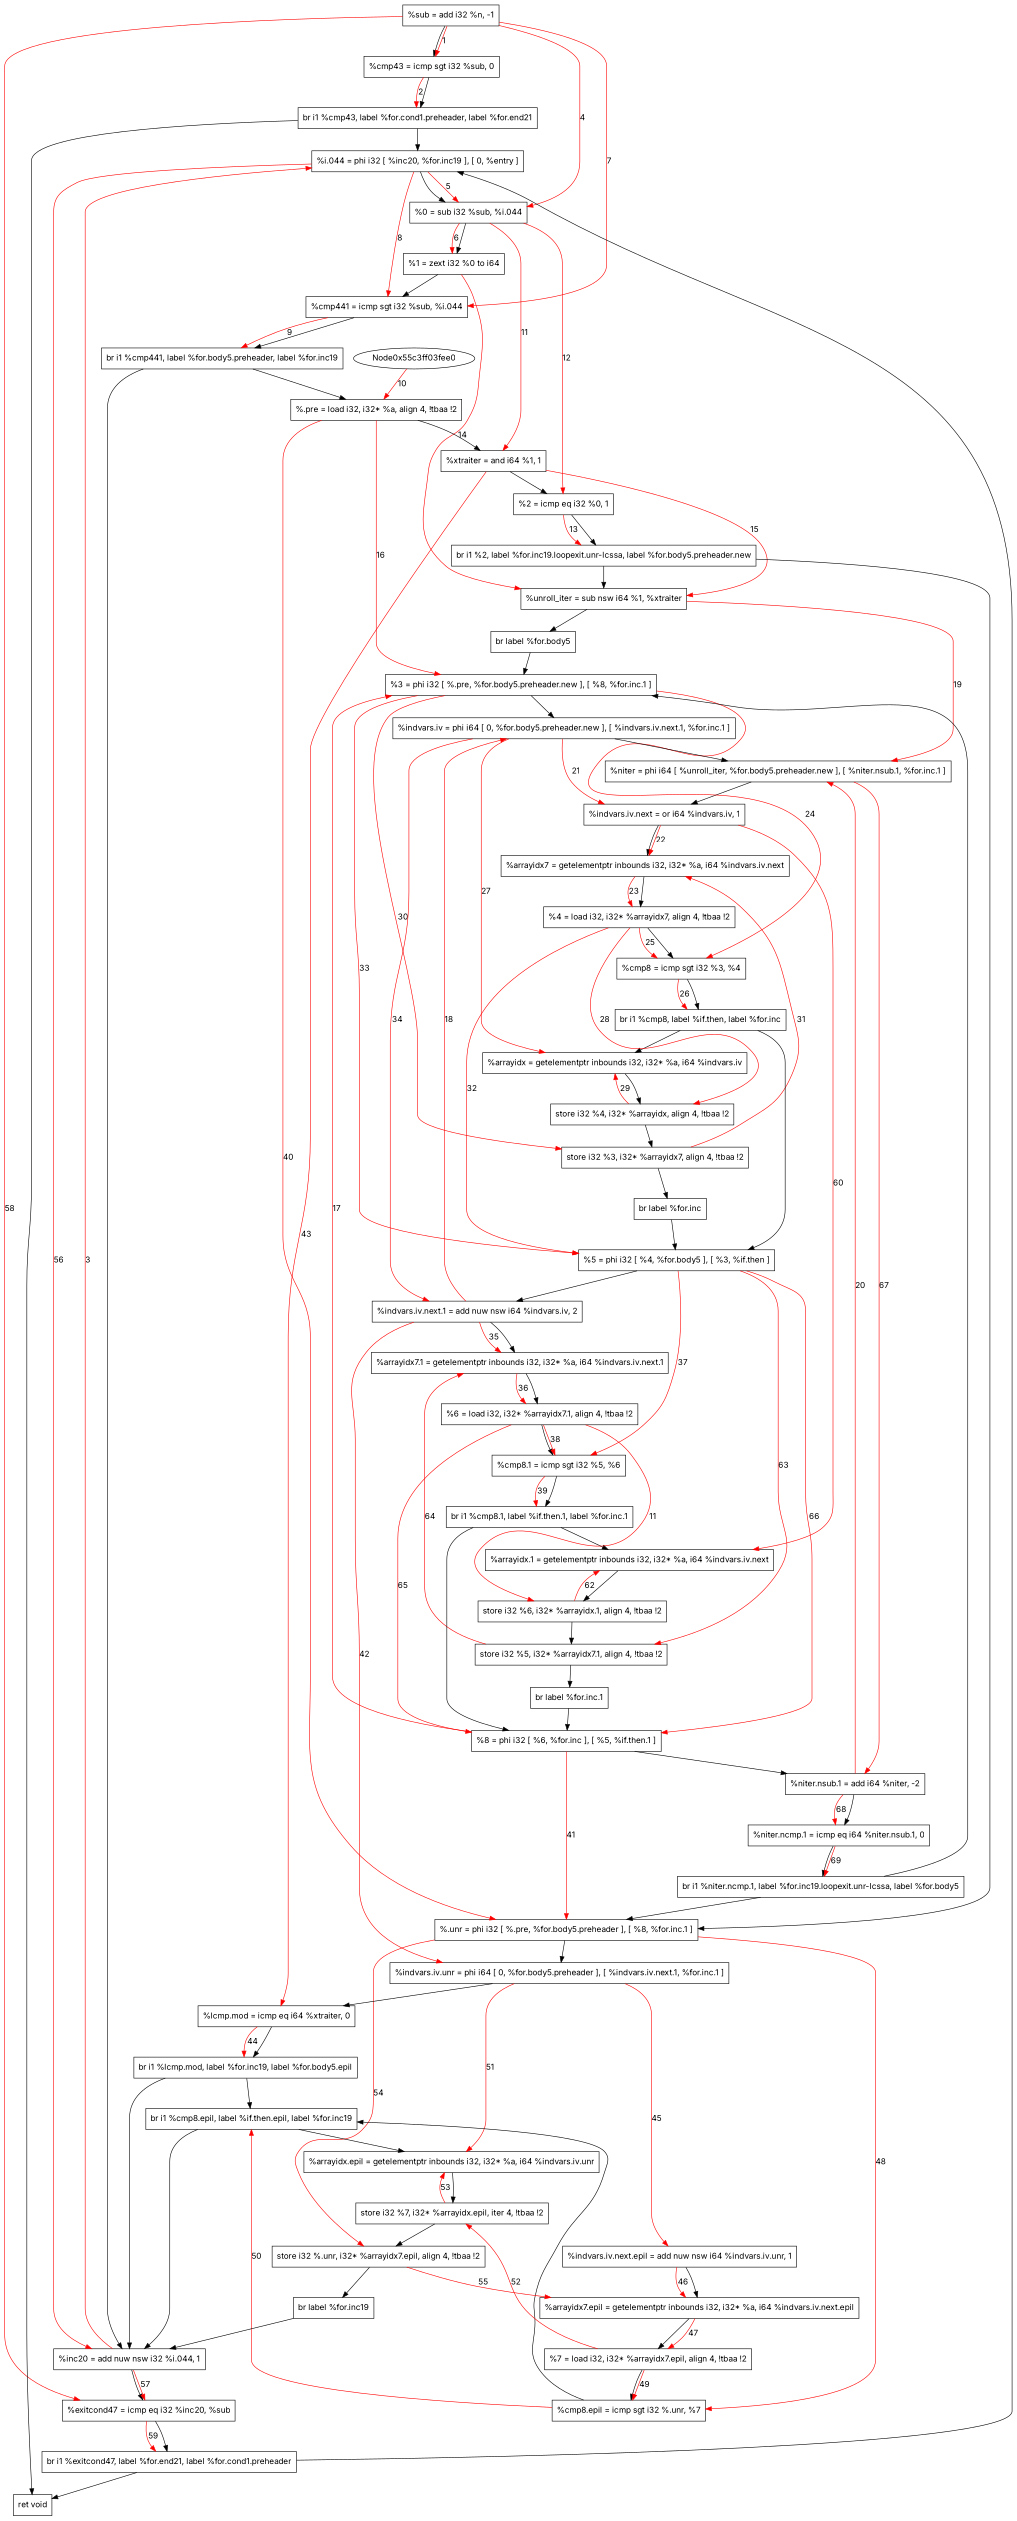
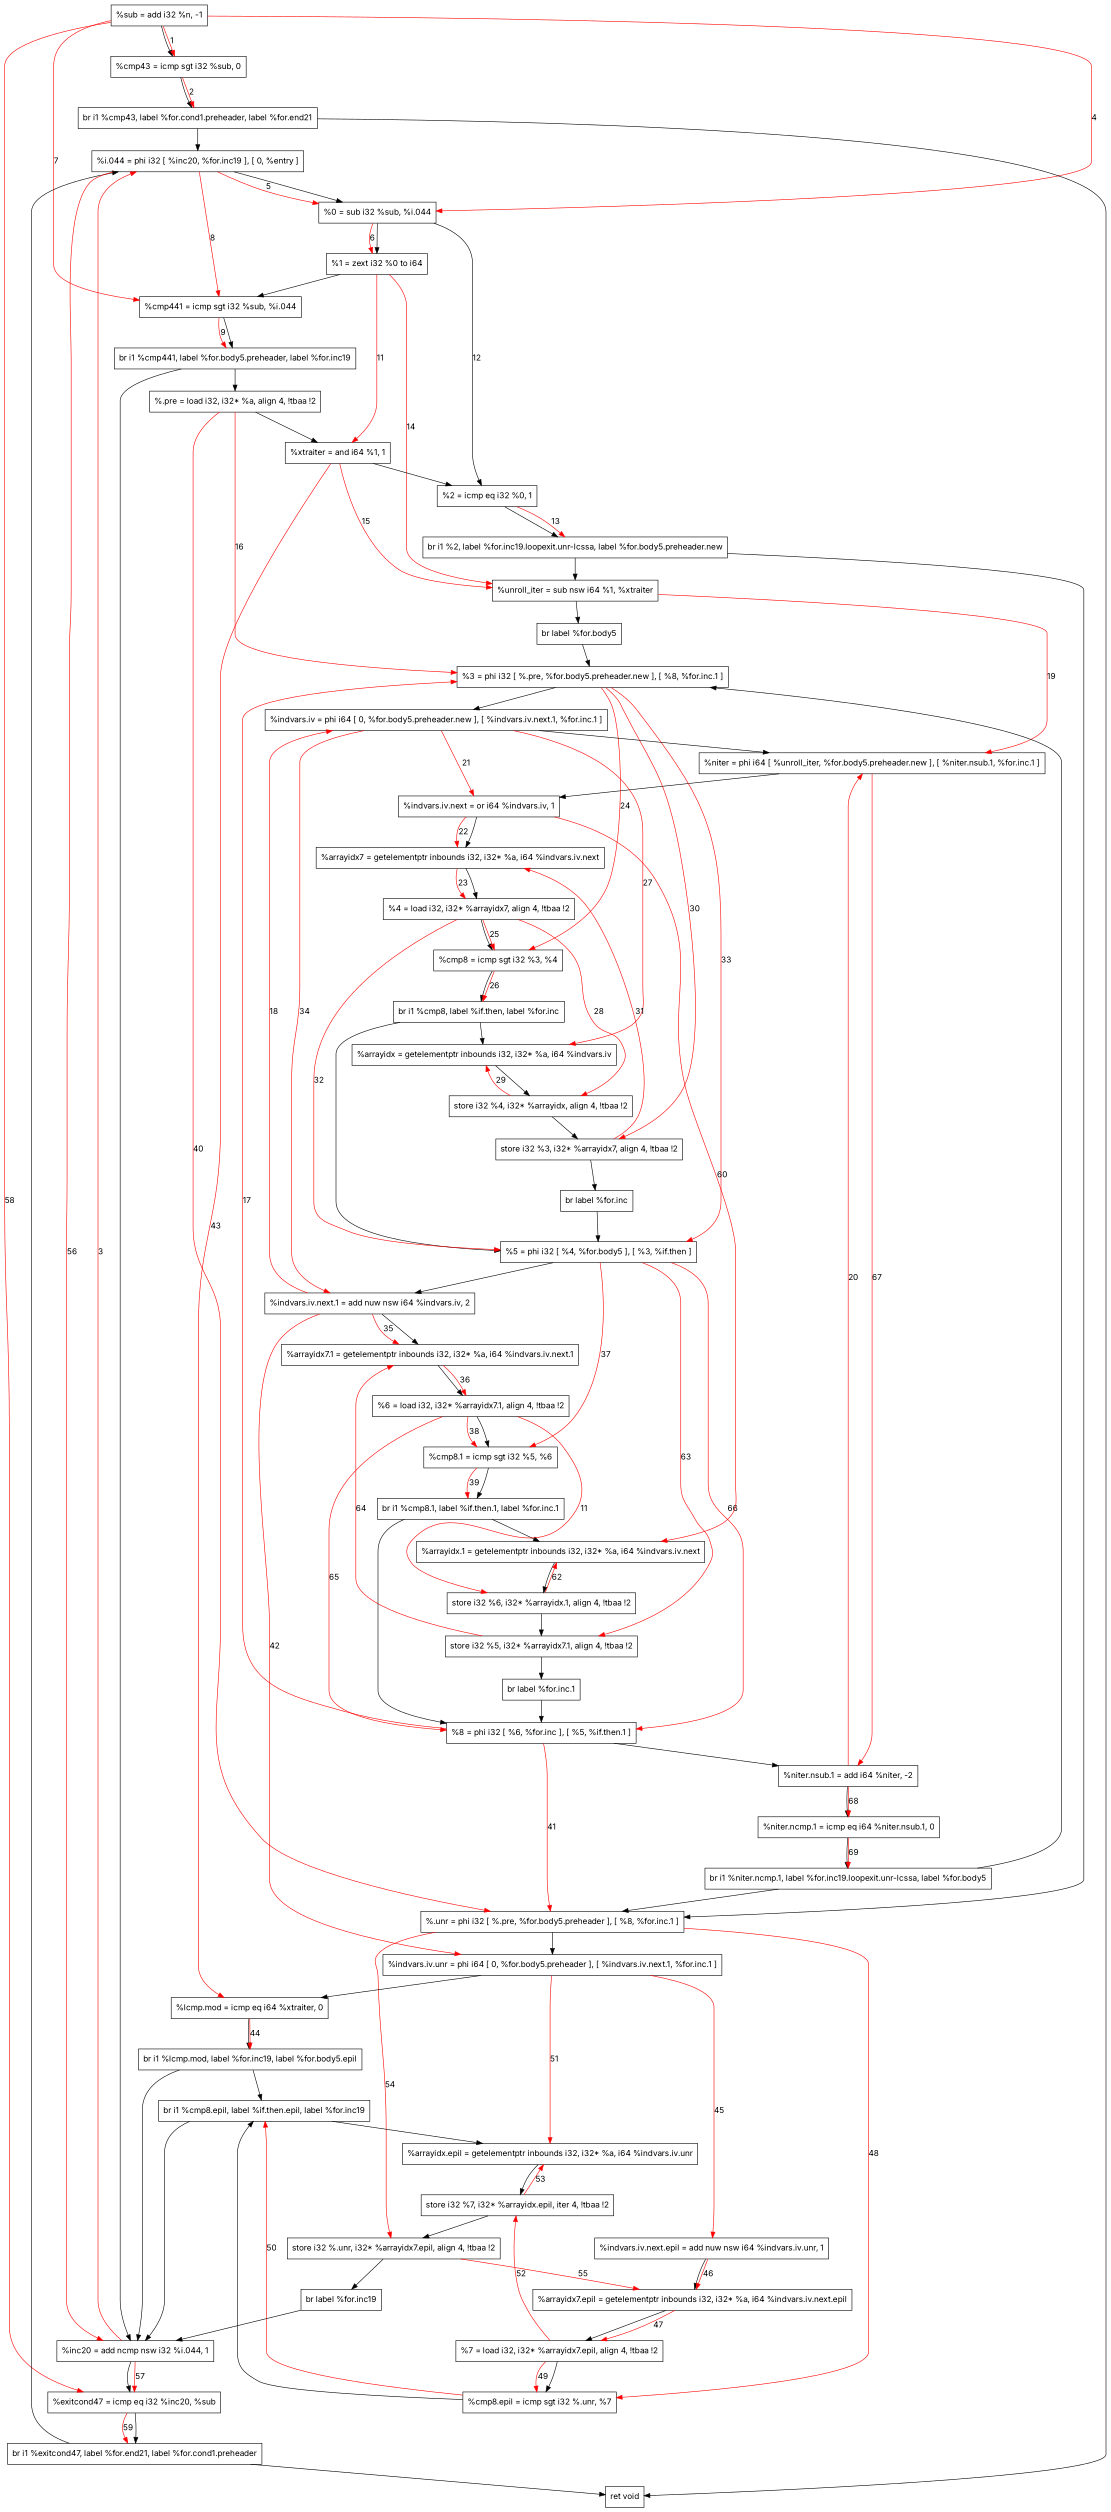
edge "%0 = sub i32 %sub, %i.044" -> "%xtraiter = and i64 %1, 1": now "%1 = zext i32 %0 to i64" -> "%xtraiter = and i64 %1, 1"
edge "%0 = sub i32 %sub, %i.044" -> "%2 = icmp eq i32 %0, 1": color red -> black
node "Node0x55c3ff03fee0": removed
node "%inc20 = add nuw nsw i32 %i.044, 1": label "%inc20 = add nuw nsw i32 %i.044, 1" -> "%inc20 = add ncmp nsw i32 %i.044, 1"
